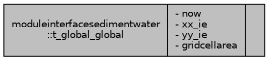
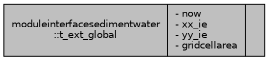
node "moduleinterfacesedimentwater": text "::t_global_global" -> "::t_ext_global"
